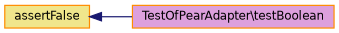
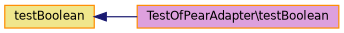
node "assertFalse": label "assertFalse" -> "testBoolean"
